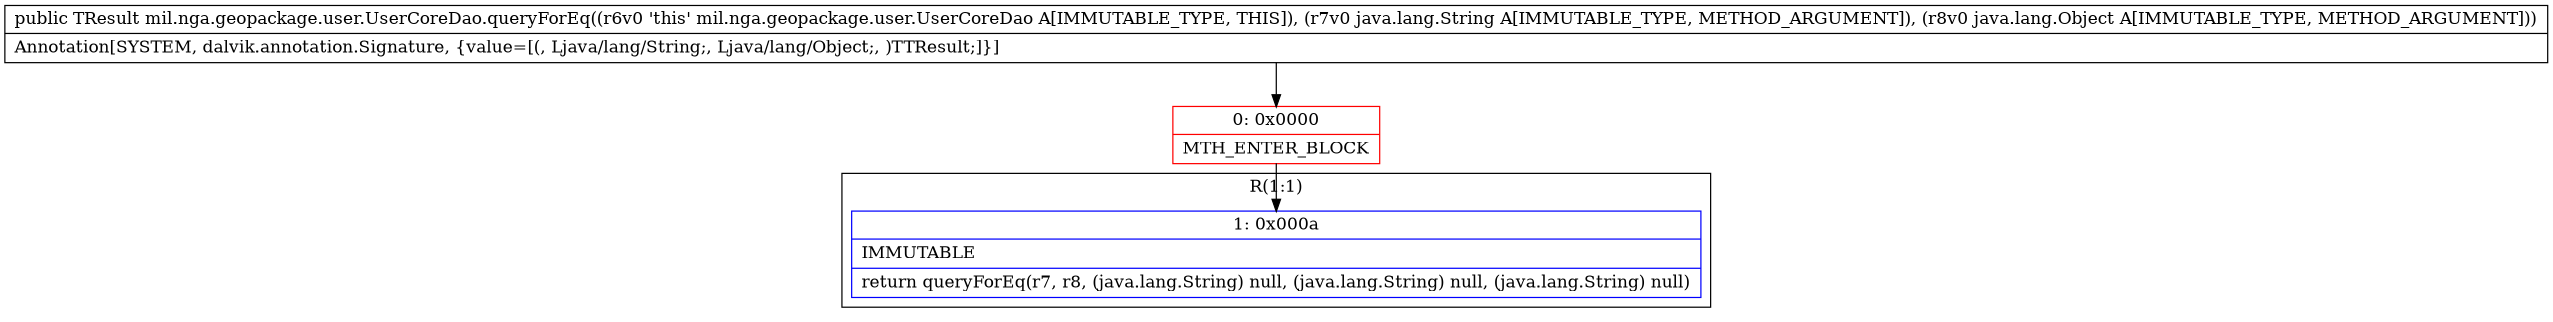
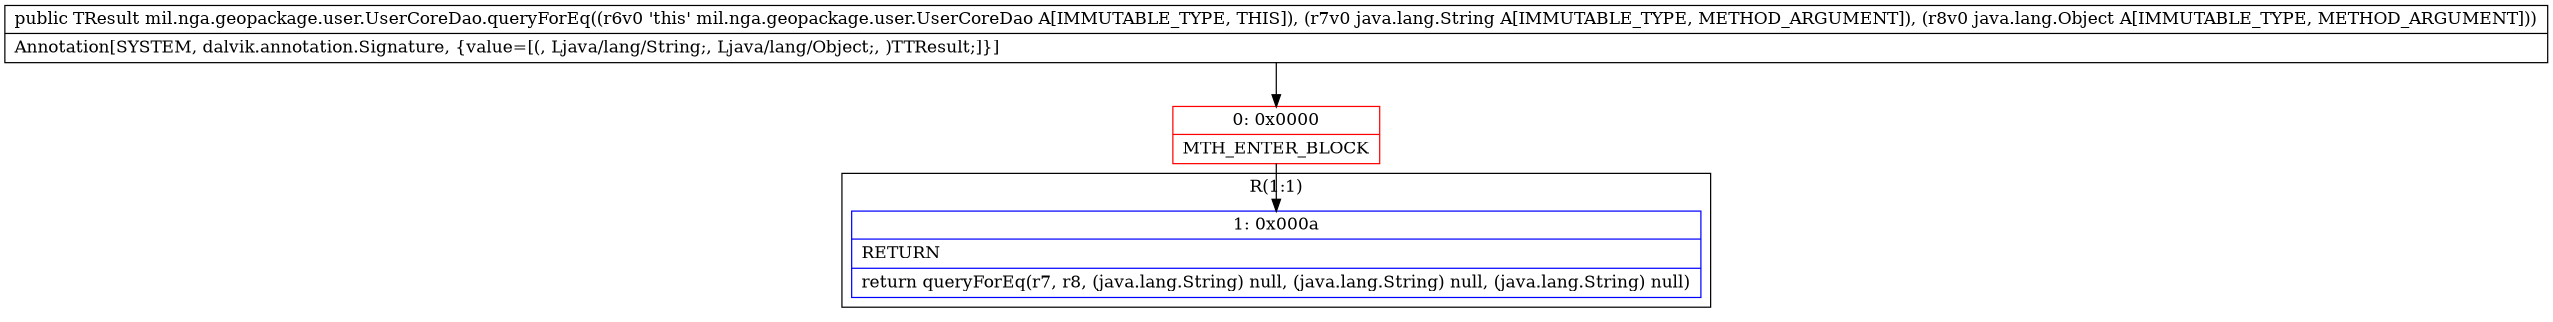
node "1: 0x000a": text "IMMUTABLE" -> "RETURN"
